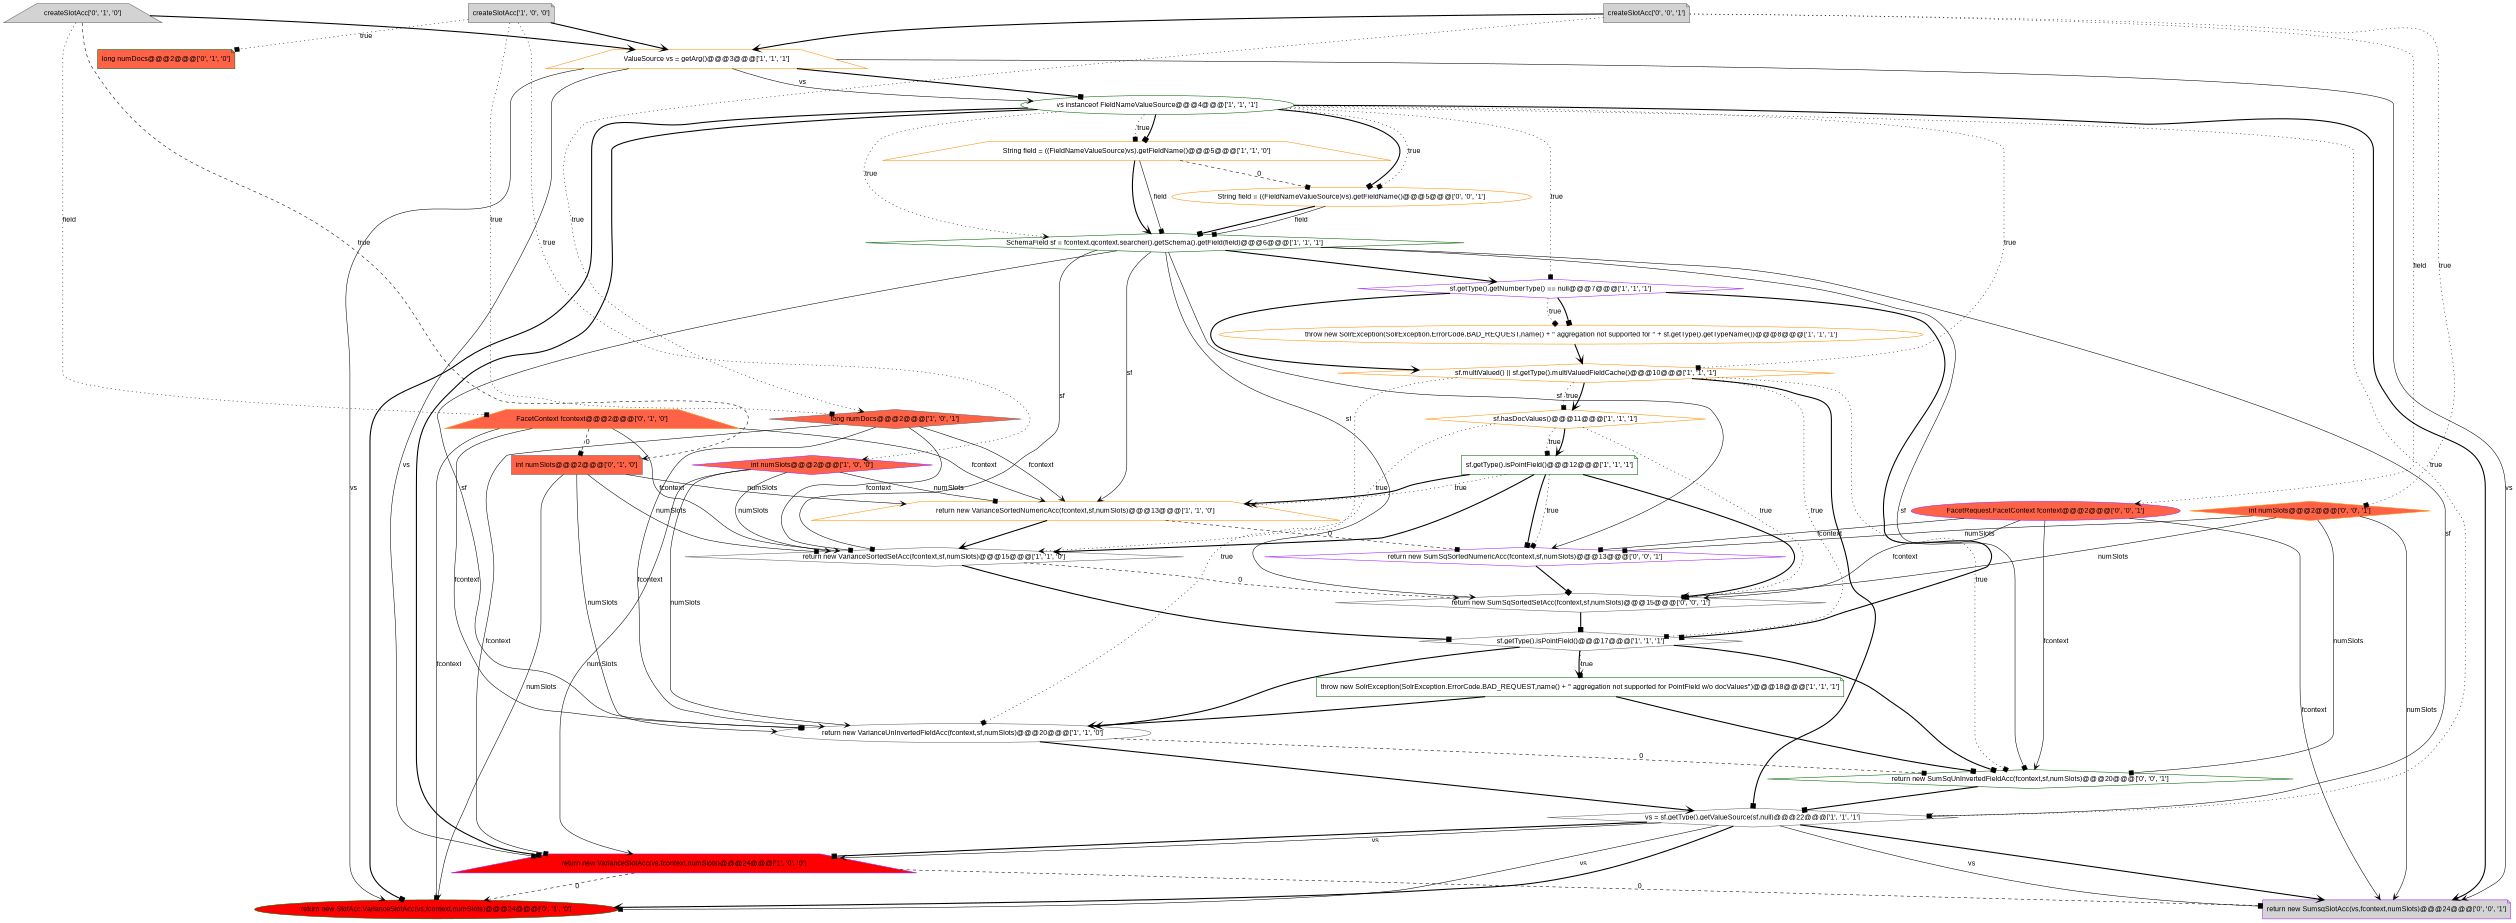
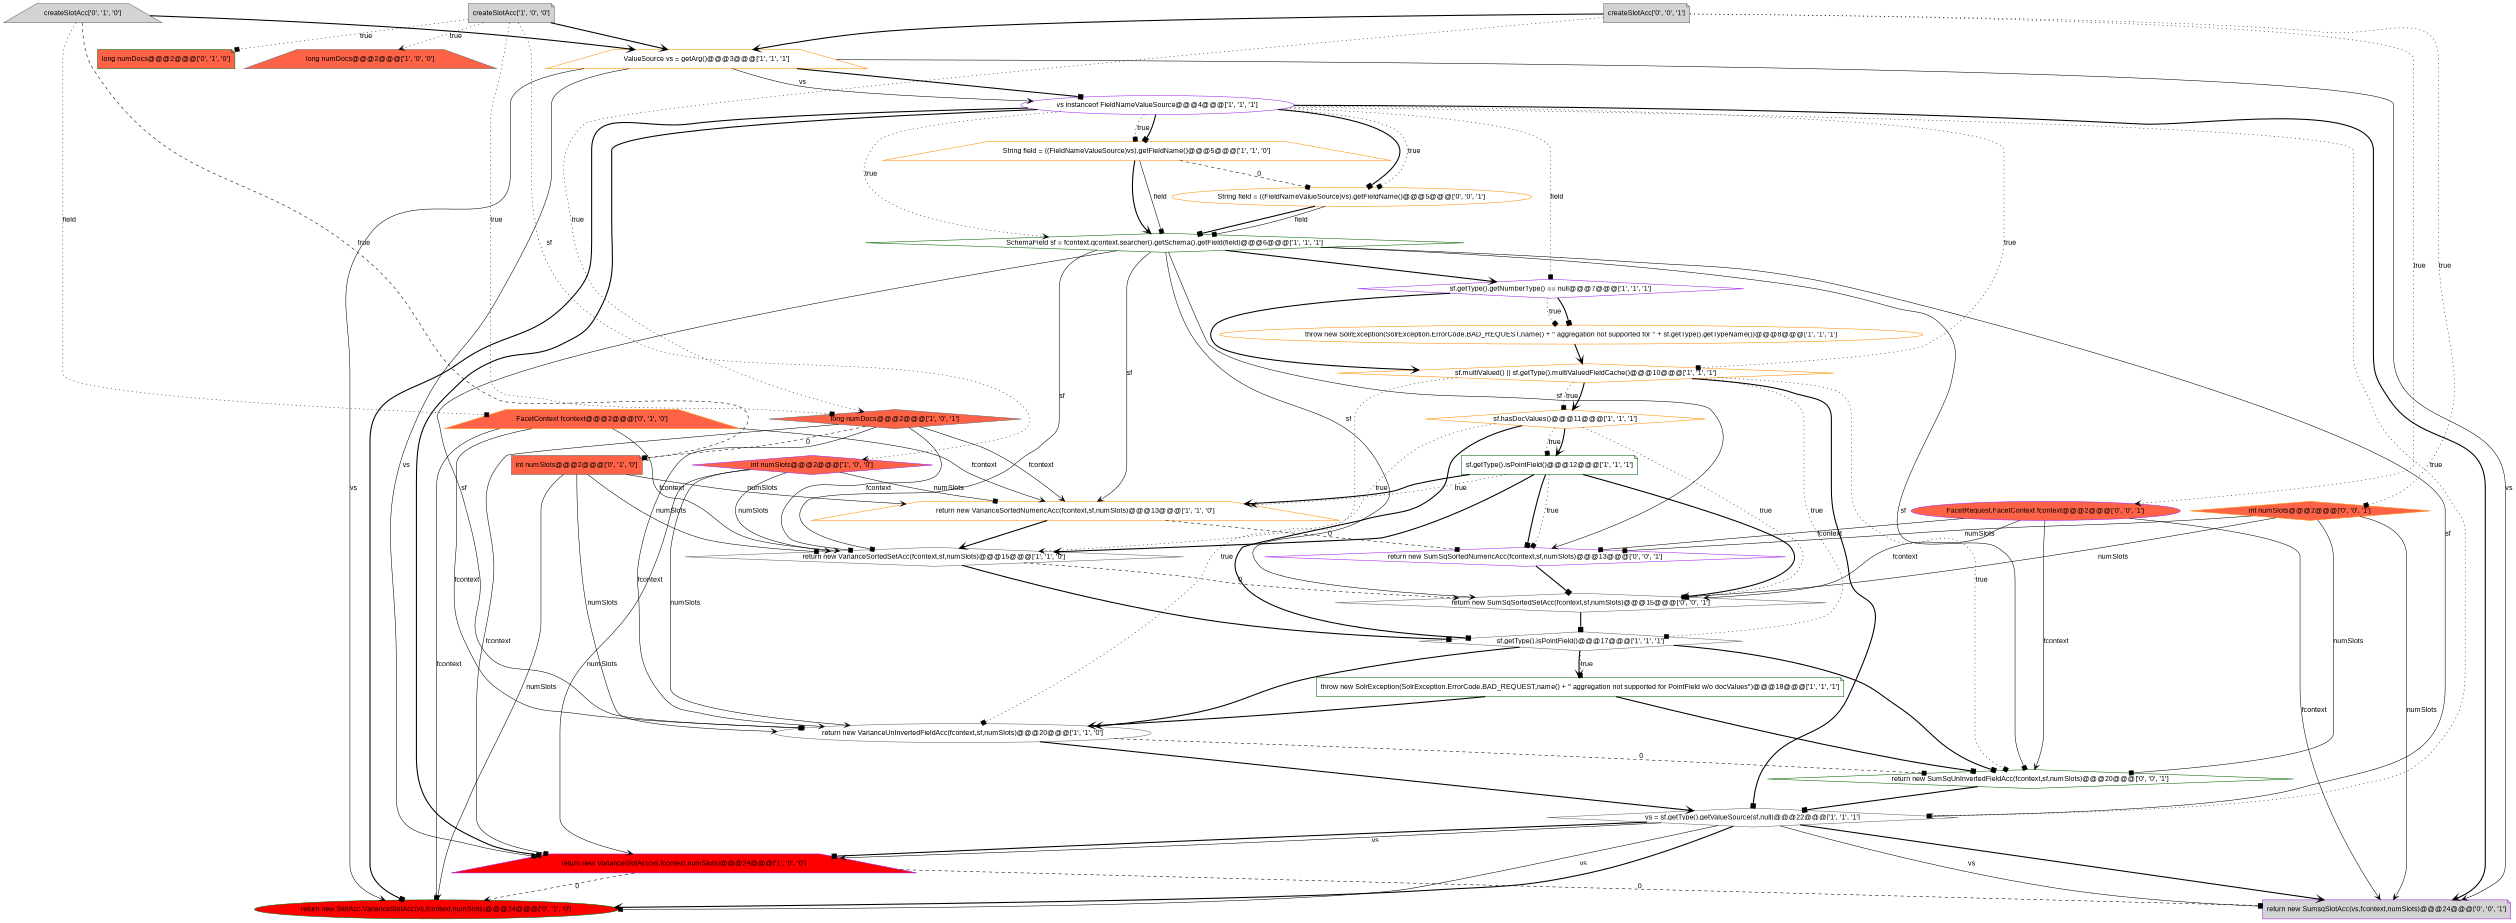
node "long numDocs@@@2@@@['1', '0', '0']": added
node "vs instanceof FieldNameValueSource@@@4@@@['1', '1', '1']": color darkgreen -> purple
edge "vs instanceof FieldNameValueSource@@@4@@@['1', '1', '1']" -> "sf.getType().getNumberType() == null@@@7@@@['1', '1', '1']": label "true" -> "field"
edge "createSlotAcc['1', '0', '0']" -> "int numSlots@@@2@@@['1', '0', '0']": label "true" -> "sf"
edge "createSlotAcc['0', '0', '1']" -> "FacetRequest.FacetContext fcontext@@@2@@@['0', '0', '1']": label "field" -> "true"
edge "FacetContext fcontext@@@2@@@['0', '1', '0']" -> "int numSlots@@@2@@@['0', '1', '0']": now "long numDocs@@@2@@@['1', '0', '1']" -> "int numSlots@@@2@@@['0', '1', '0']"
edge "sf.getType().getNumberType() == null@@@7@@@['1', '1', '1']" -> "sf.getType().isPointField()@@@17@@@['1', '1', '1']": now "sf.hasDocValues()@@@11@@@['1', '1', '1']" -> "sf.getType().isPointField()@@@17@@@['1', '1', '1']"
